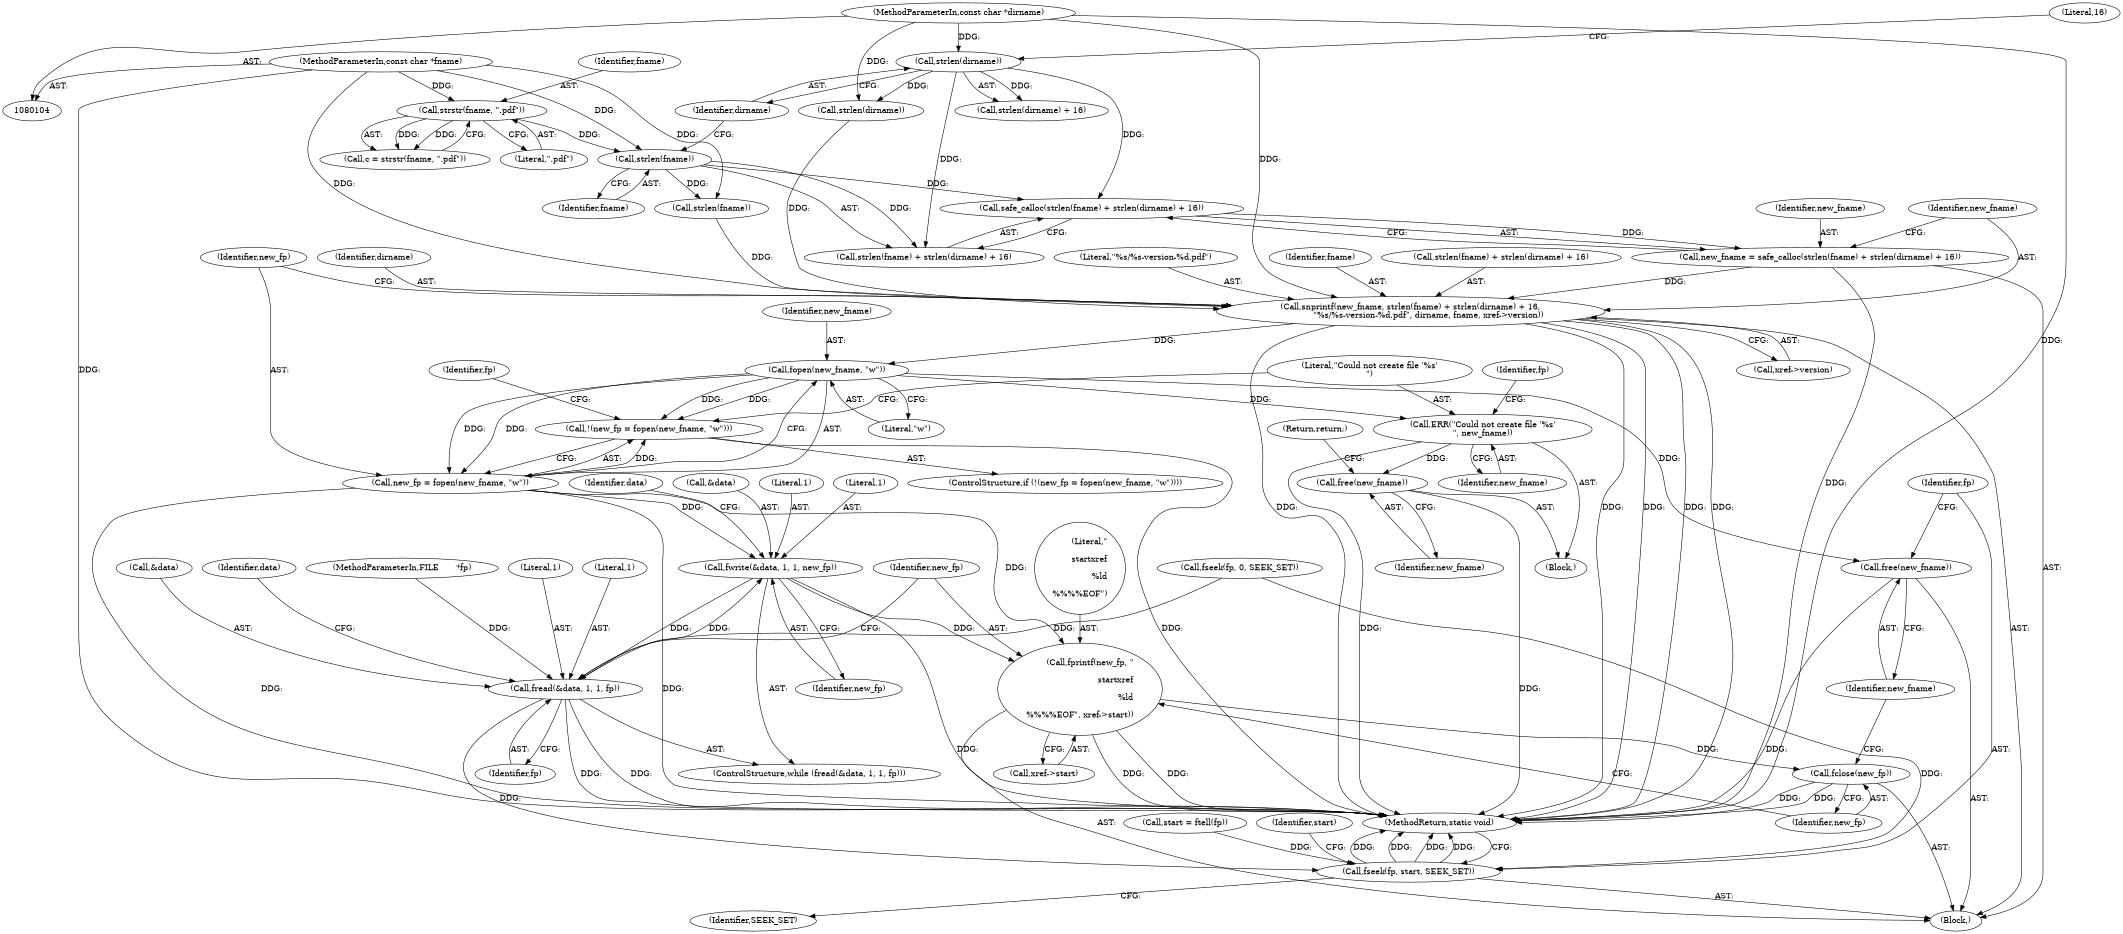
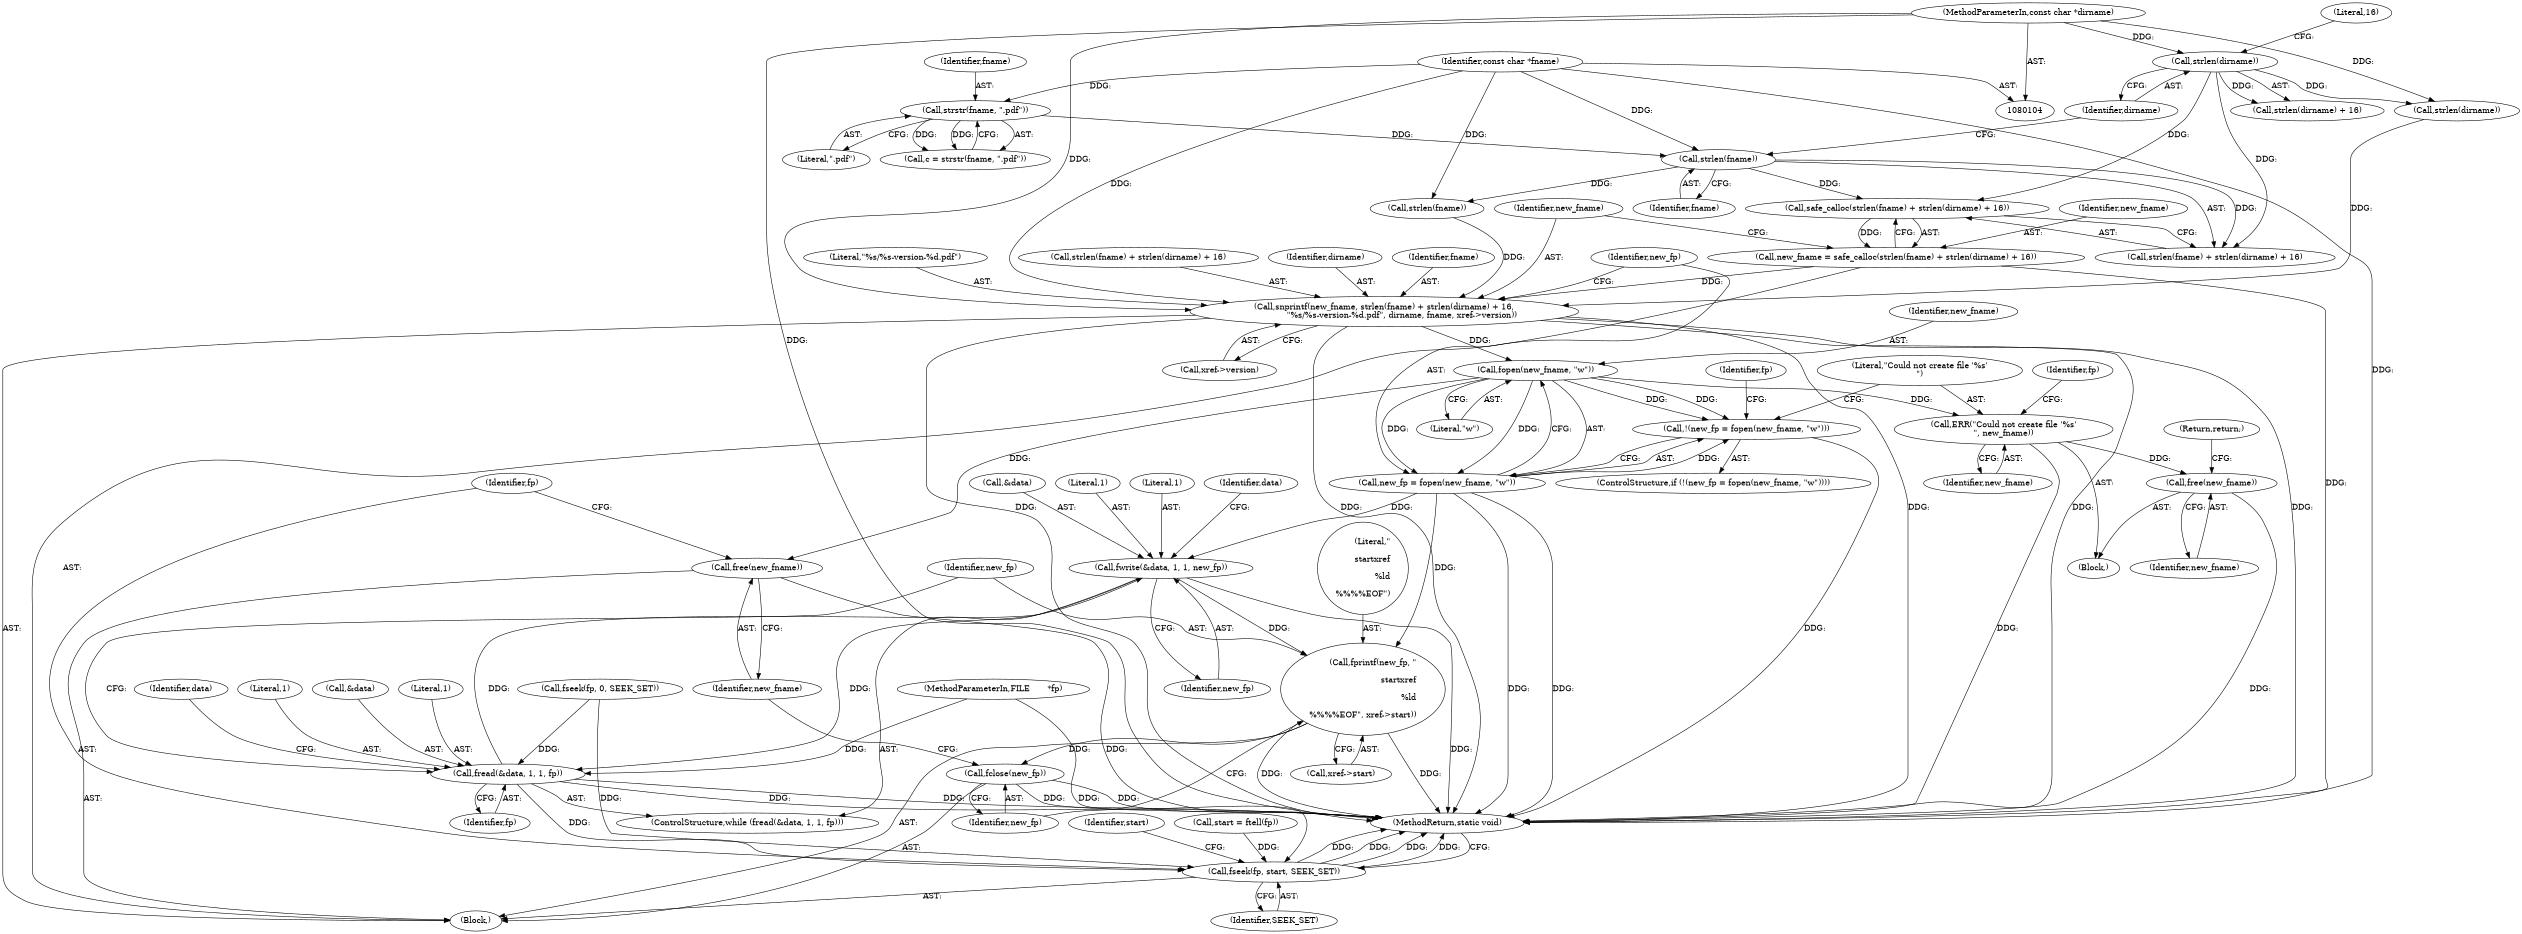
node "(MethodParameterIn,const char *fname)": label "(MethodParameterIn,const char *fname)" -> "(Identifier,const char *fname)"
edge "(MethodParameterIn,FILE       *fp)" -> "(Call,fseek(fp, start, SEEK_SET))": added, label "DDG:"
edge "(Identifier,SEEK_SET)" -> "(Call,fseek(fp, start, SEEK_SET))": added, label "AST:"
